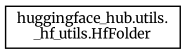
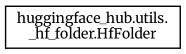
node "huggingface_hub.utils. _hf_utils.HfFolder": label "huggingface_hub.utils. _hf_utils.HfFolder" -> "huggingface_hub.utils. _hf_folder.HfFolder"
